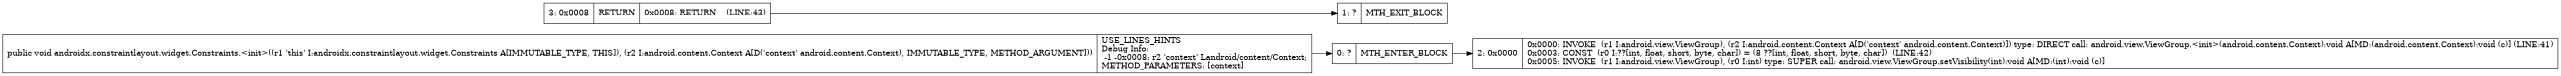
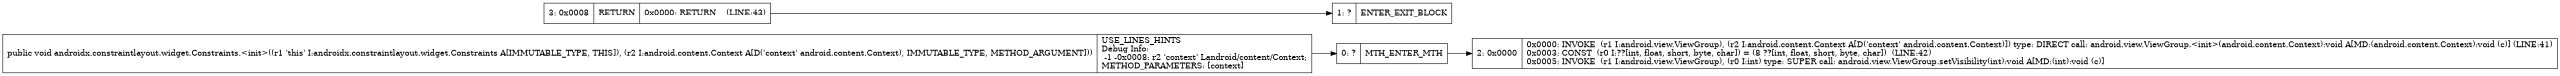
node "3: 0x0008": text "0x0008: RETURN    (LINE:43)" -> "0x0000: RETURN    (LINE:43)"
node "1: ?": text "MTH_EXIT_BLOCK" -> "ENTER_EXIT_BLOCK"
node "0: ?": text "MTH_ENTER_BLOCK" -> "MTH_ENTER_MTH"
